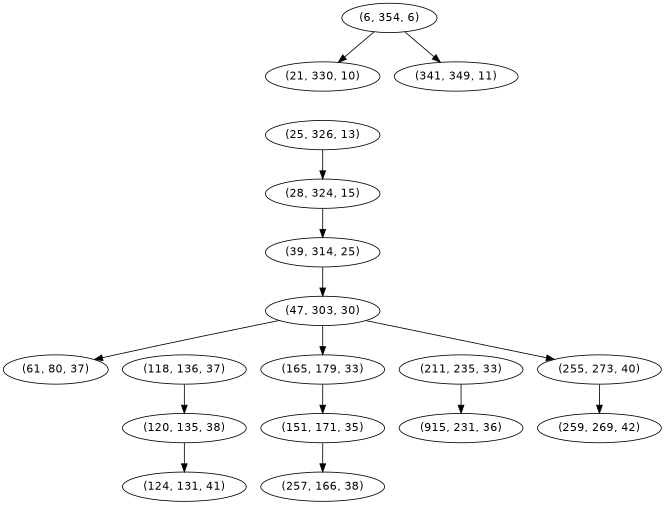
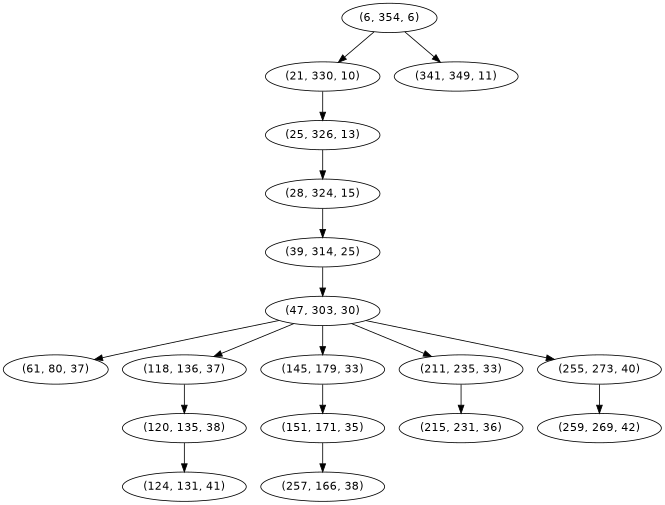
edge "(21, 330, 10)" -> "(25, 326, 13)": added
edge "(47, 303, 30)" -> "(118, 136, 37)": added
edge "(47, 303, 30)" -> "(211, 235, 33)": added
node "(165, 179, 33)": label "(165, 179, 33)" -> "(145, 179, 33)"
node "(915, 231, 36)": label "(915, 231, 36)" -> "(215, 231, 36)"
